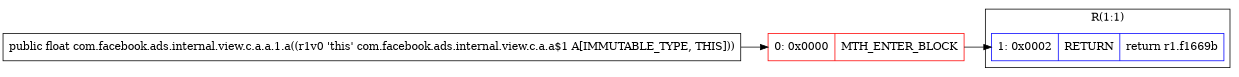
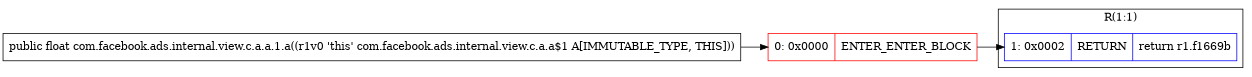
node "0: 0x0000": text "MTH_ENTER_BLOCK" -> "ENTER_ENTER_BLOCK"
